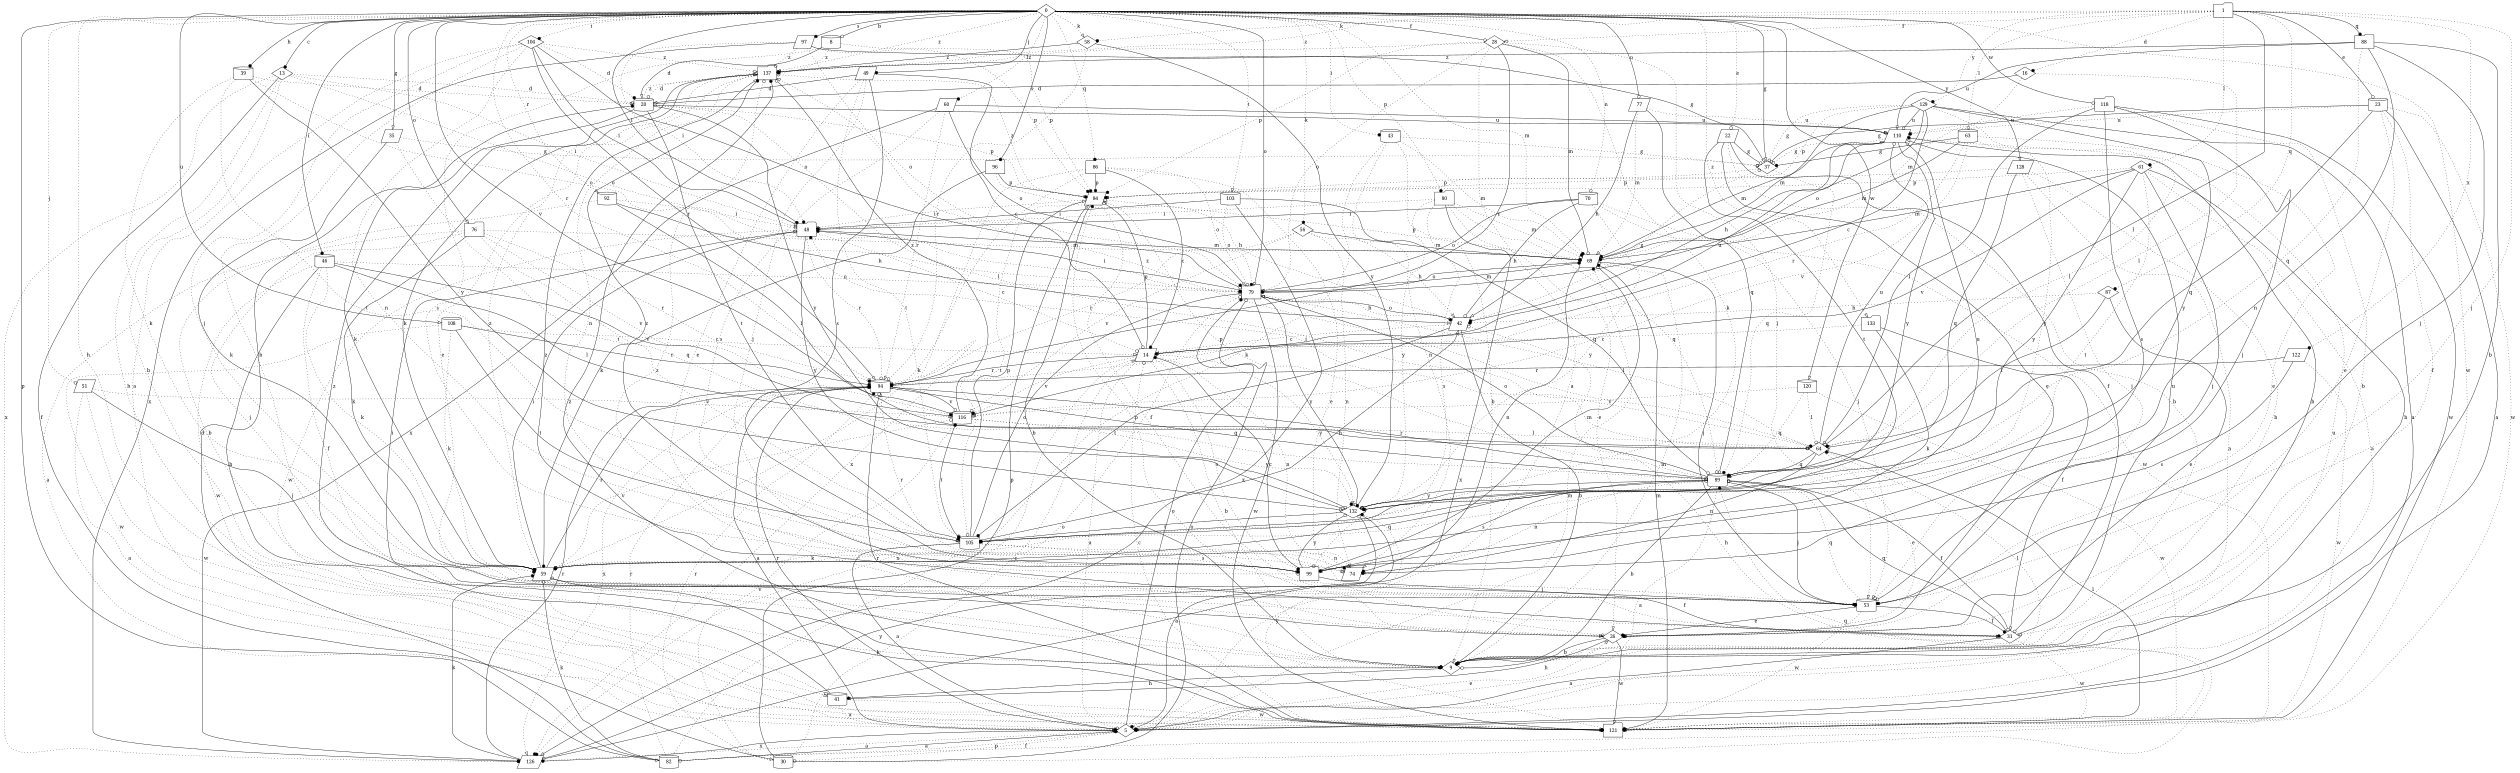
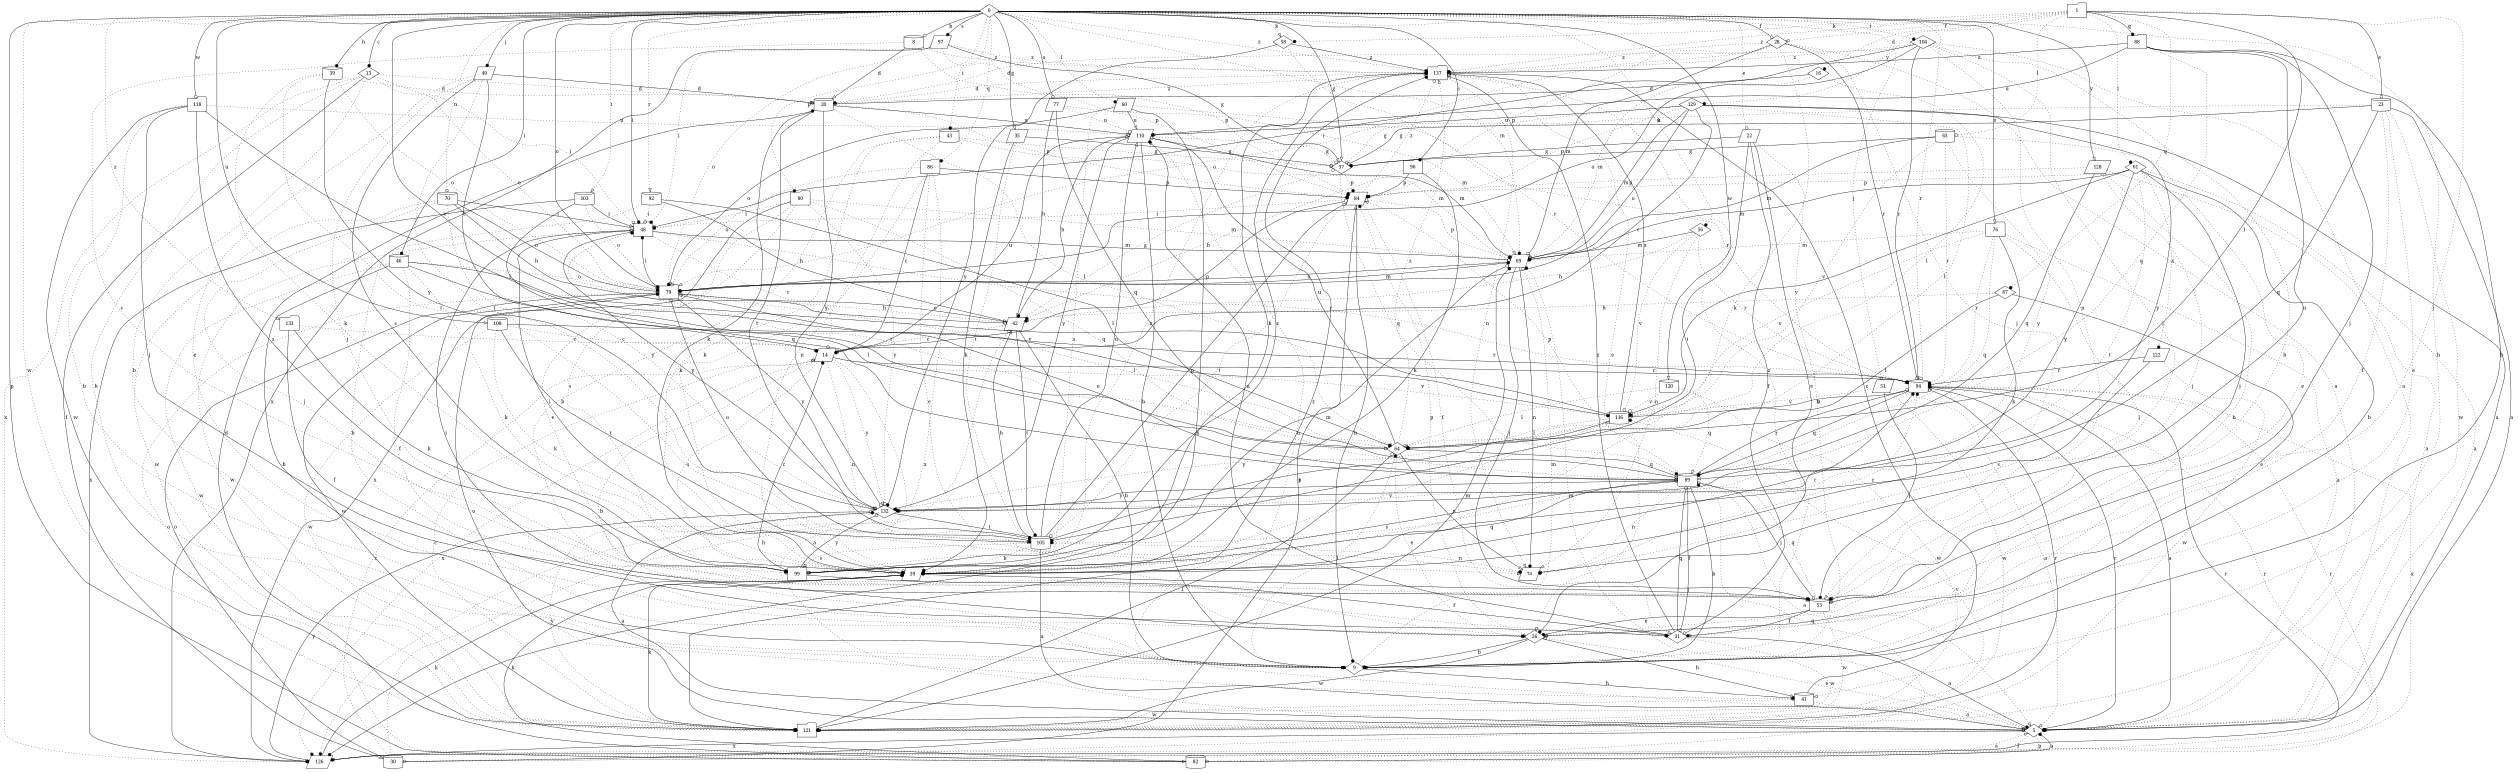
edge "1" -> "122": now "61" -> "122"
edge "35" -> "37": style dotted -> solid
edge "74" -> "94": arrowhead onormal -> dot
